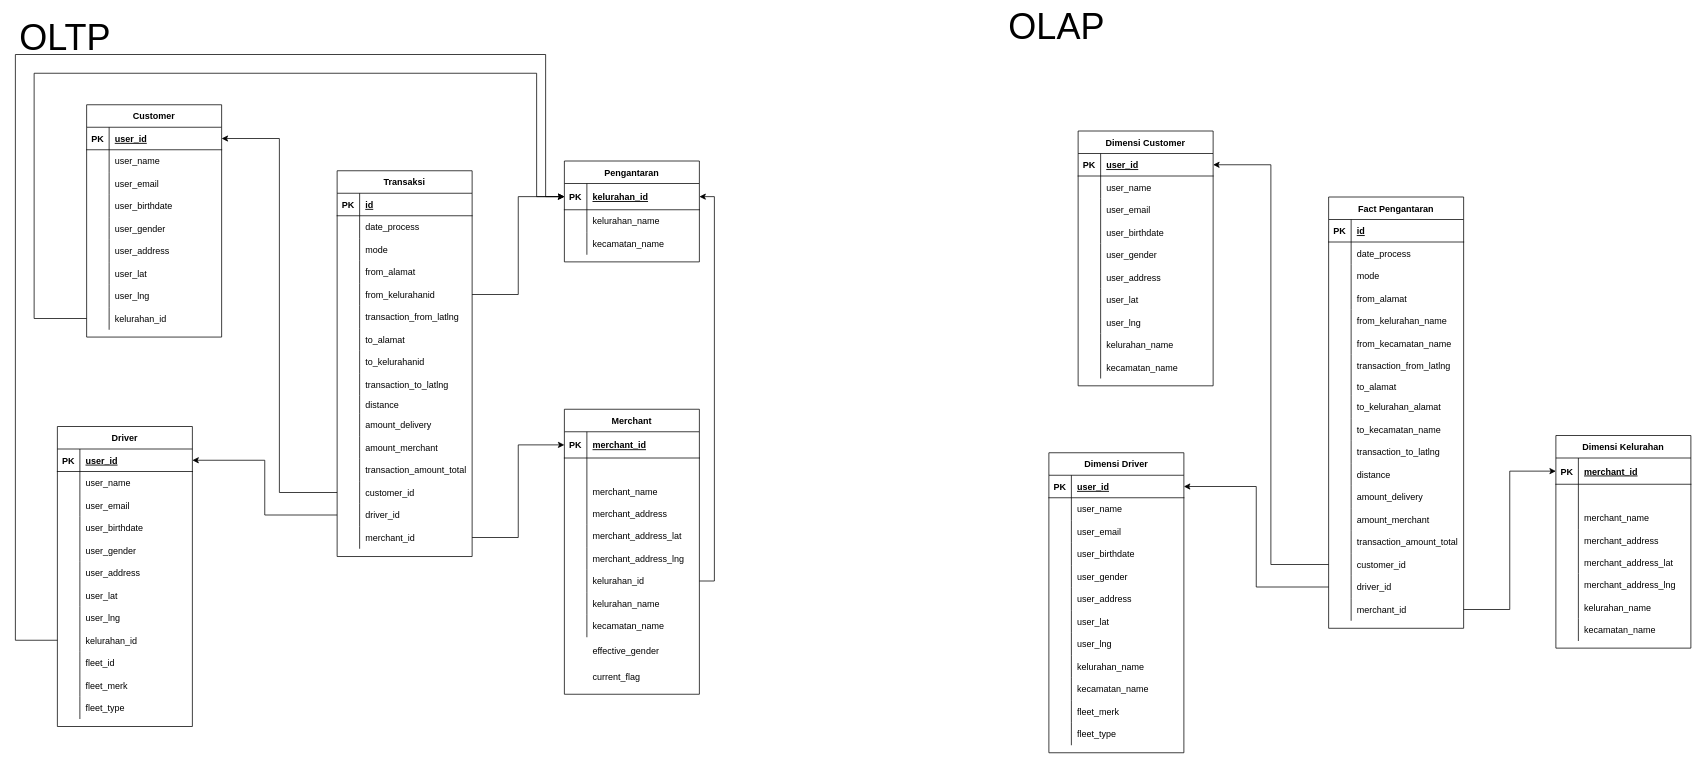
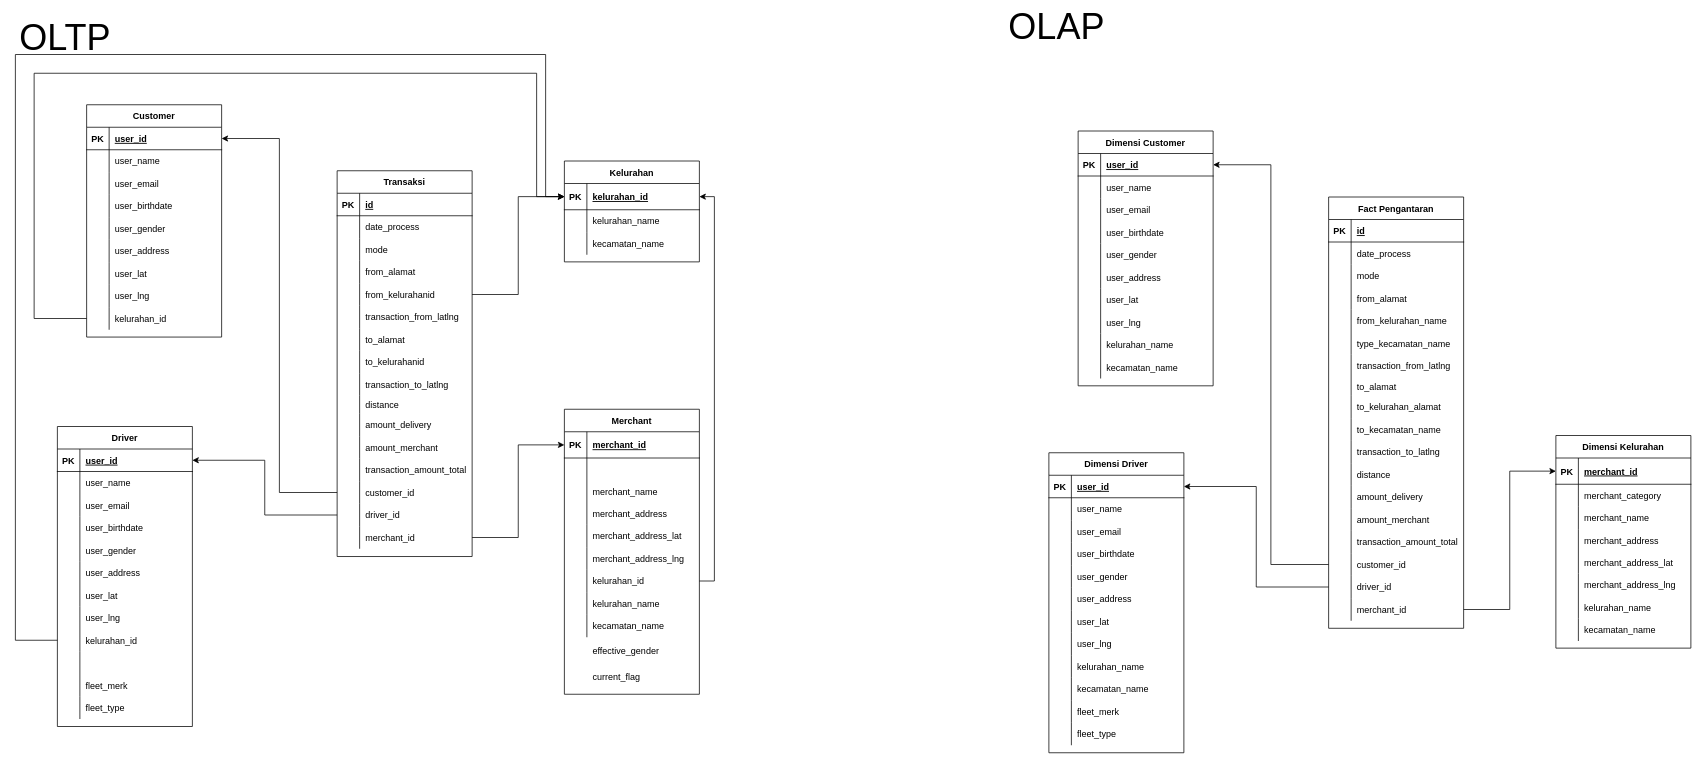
node "Pengantaran": label "Pengantaran" -> "Kelurahan"
node "from_kecamatan_name": label "from_kecamatan_name" -> "type_kecamatan_name"
node "merchant_category": added
node "fleet_id": removed
